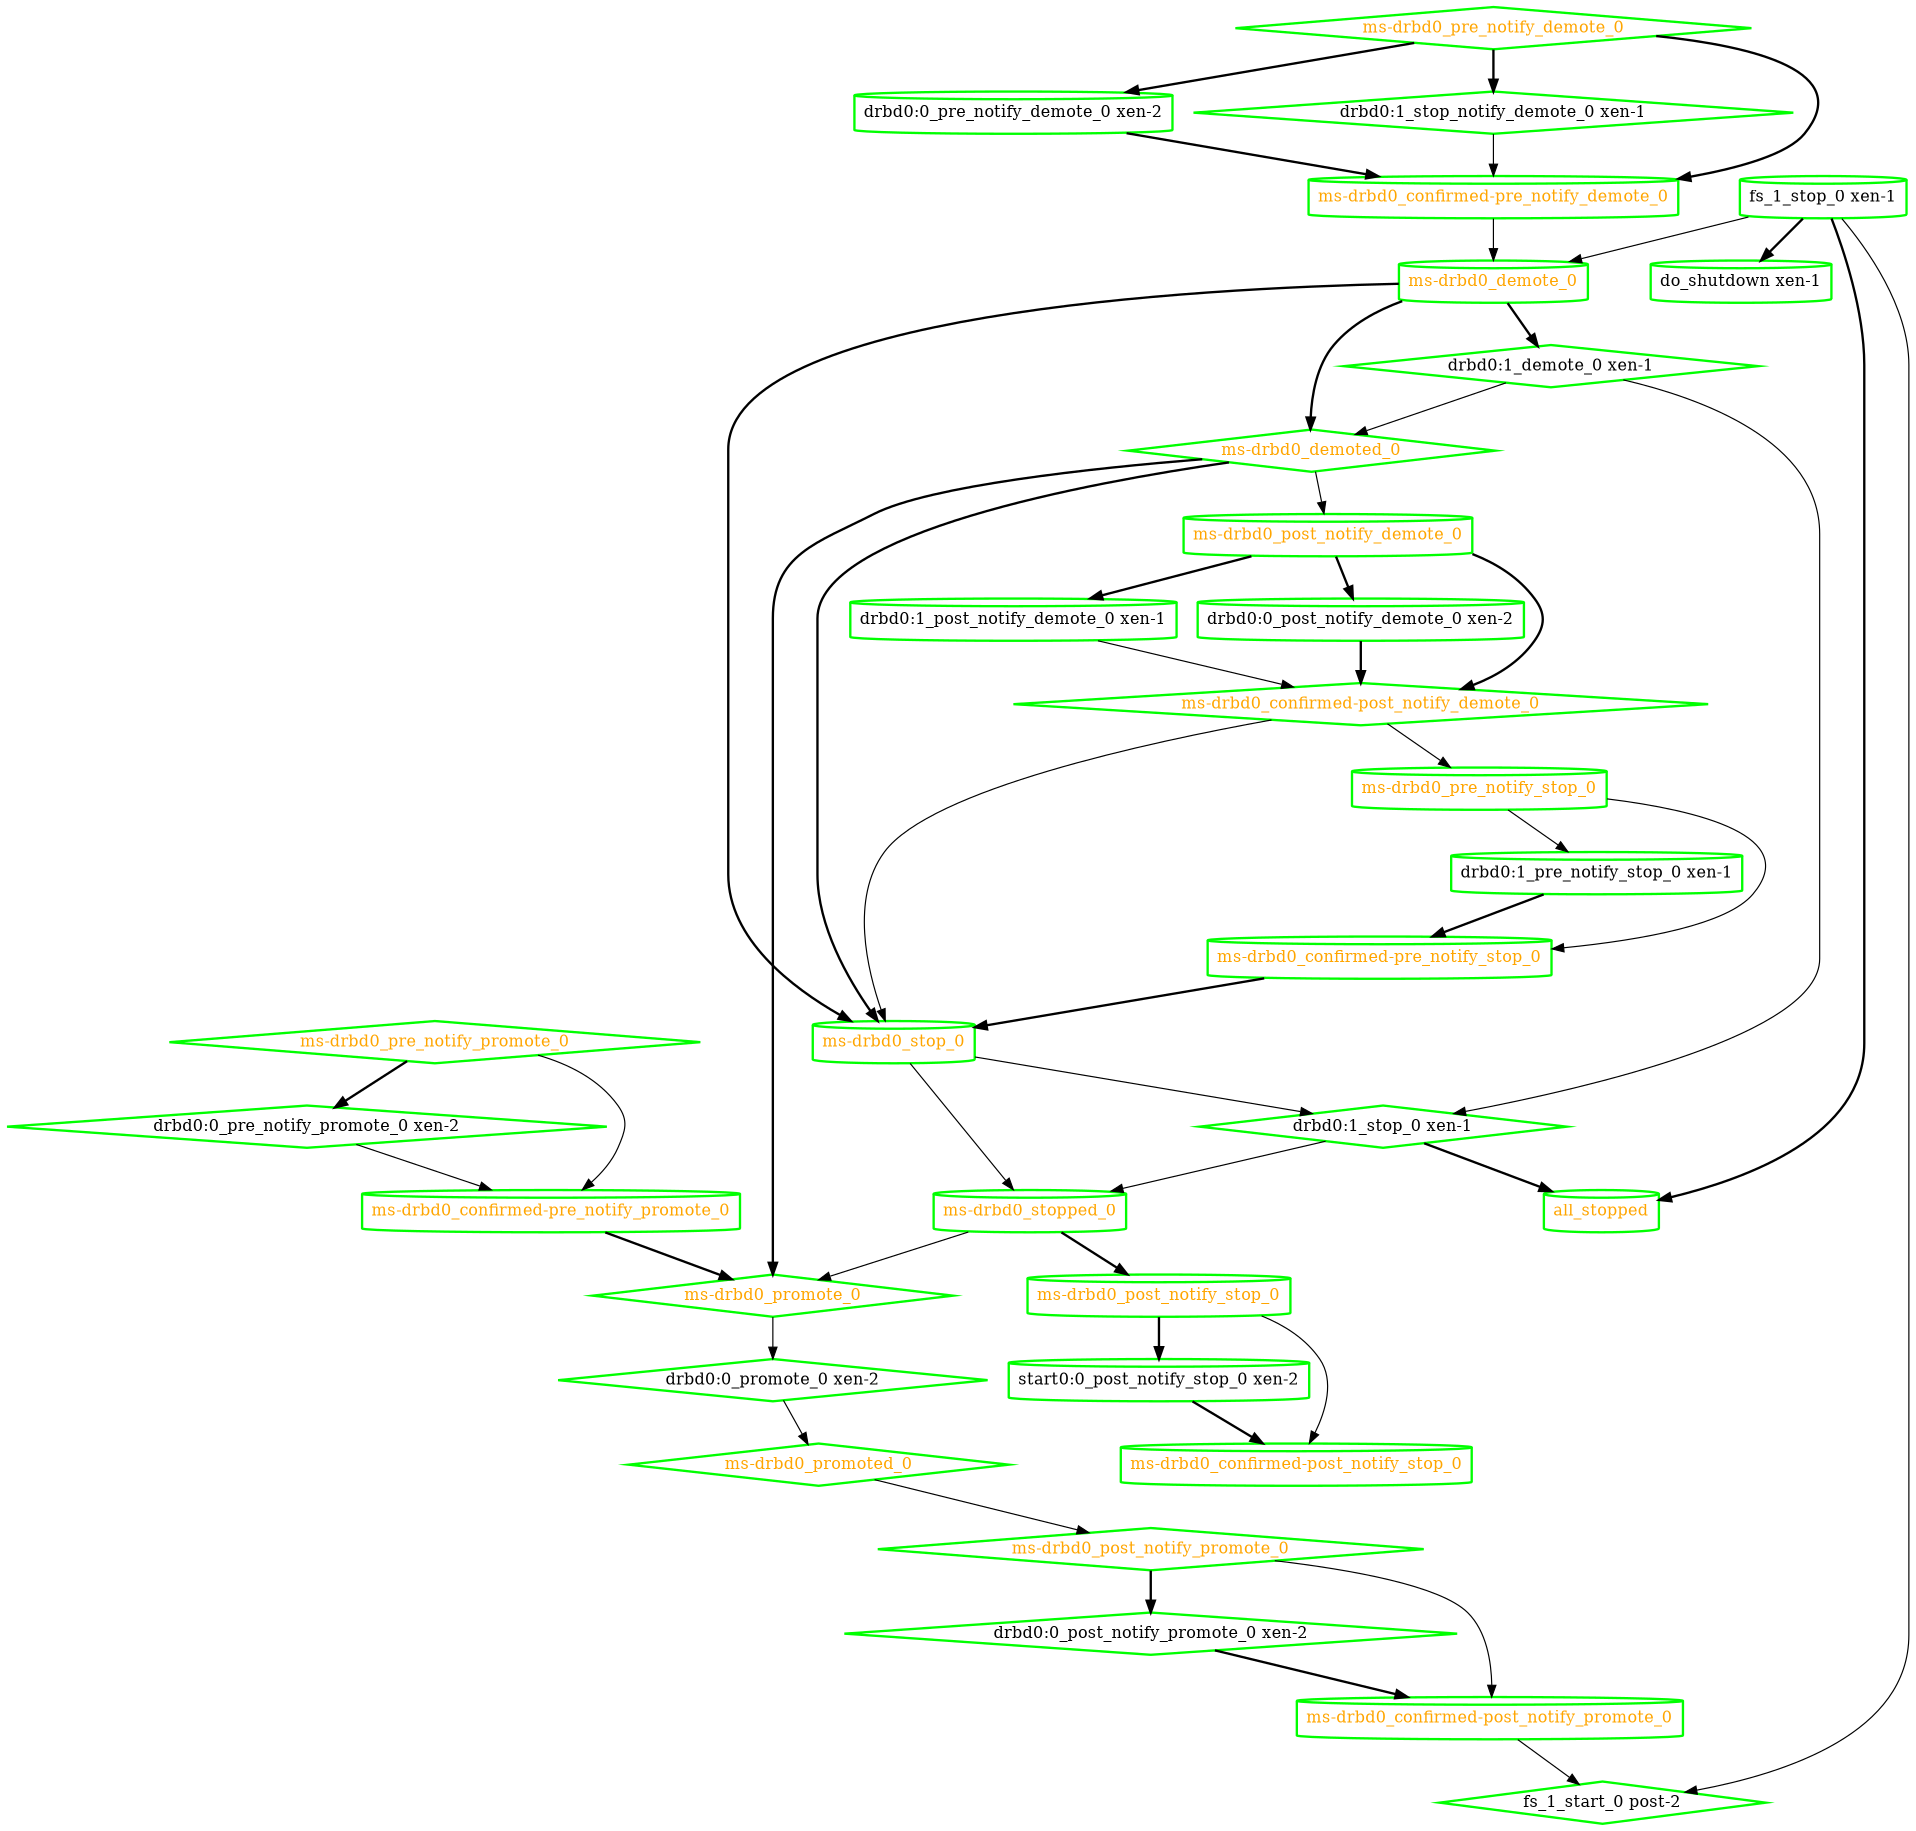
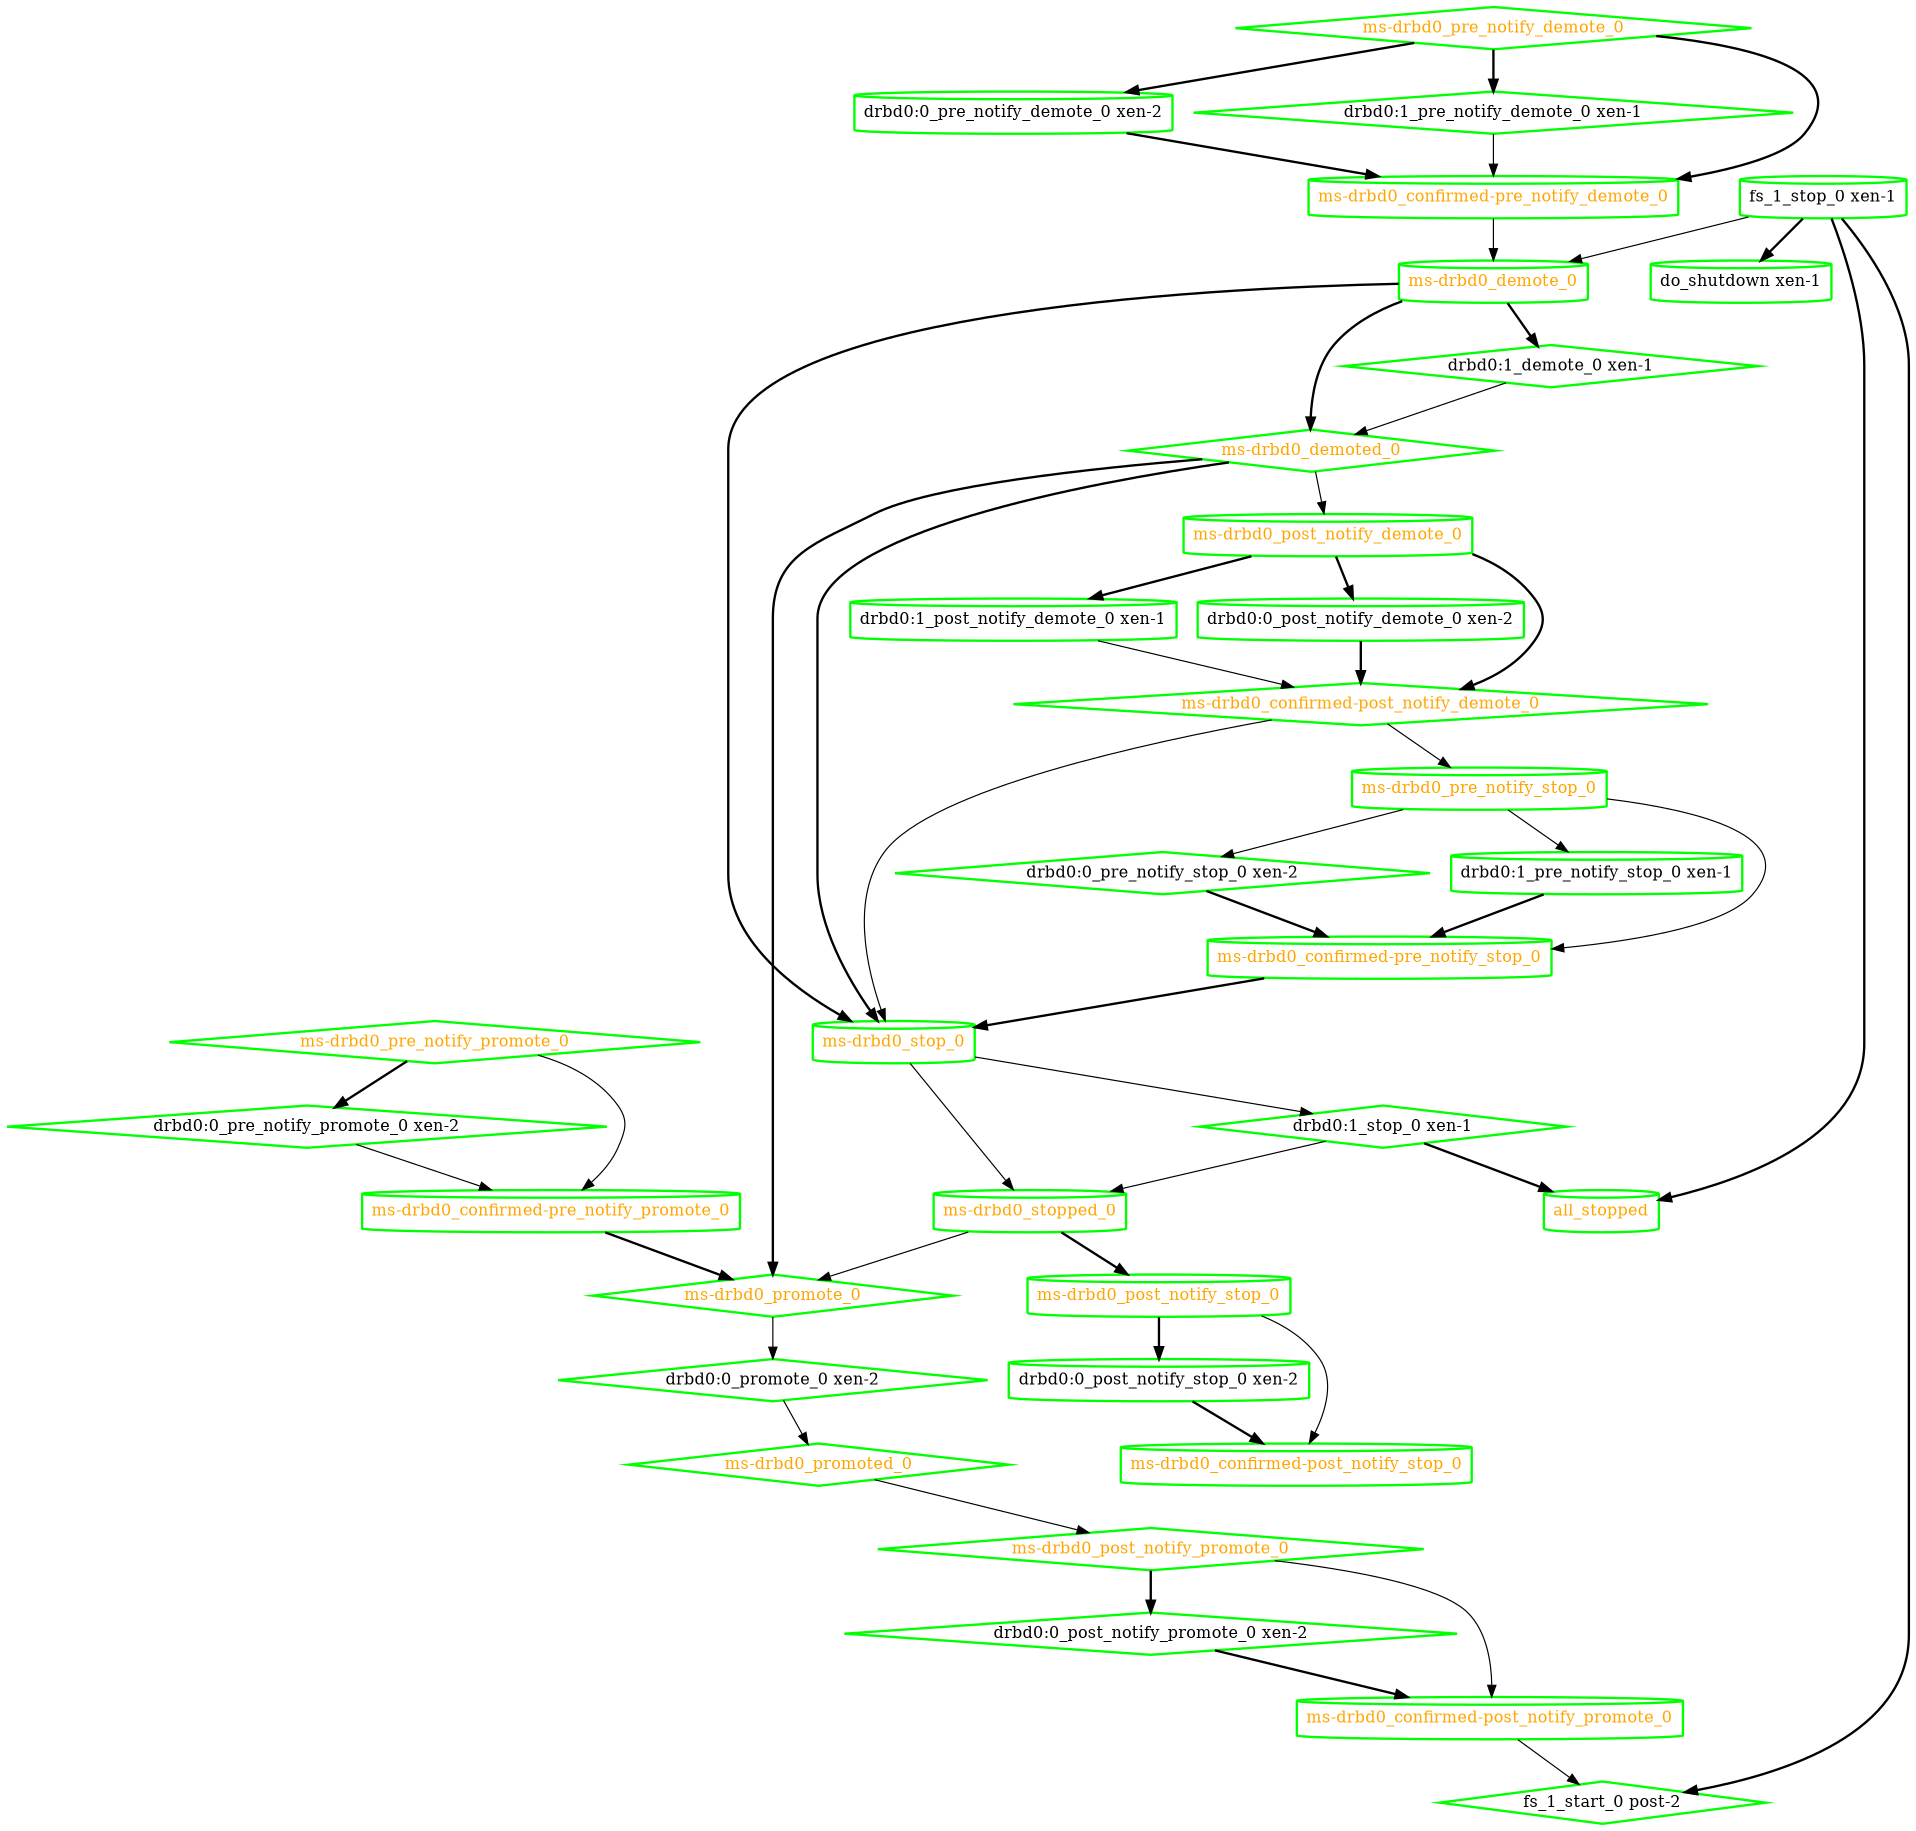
node "drbd0:1_stop_notify_demote_0 xen-1": label "drbd0:1_stop_notify_demote_0 xen-1" -> "drbd0:1_pre_notify_demote_0 xen-1"
edge "drbd0:1_demote_0 xen-1" -> "drbd0:1_stop_0 xen-1": removed
node "drbd0:0_pre_notify_stop_0 xen-2": added
edge "fs_1_stop_0 xen-1" -> "fs_1_start_0 post-2": style solid -> bold
node "start0:0_post_notify_stop_0 xen-2": label "start0:0_post_notify_stop_0 xen-2" -> "drbd0:0_post_notify_stop_0 xen-2"
